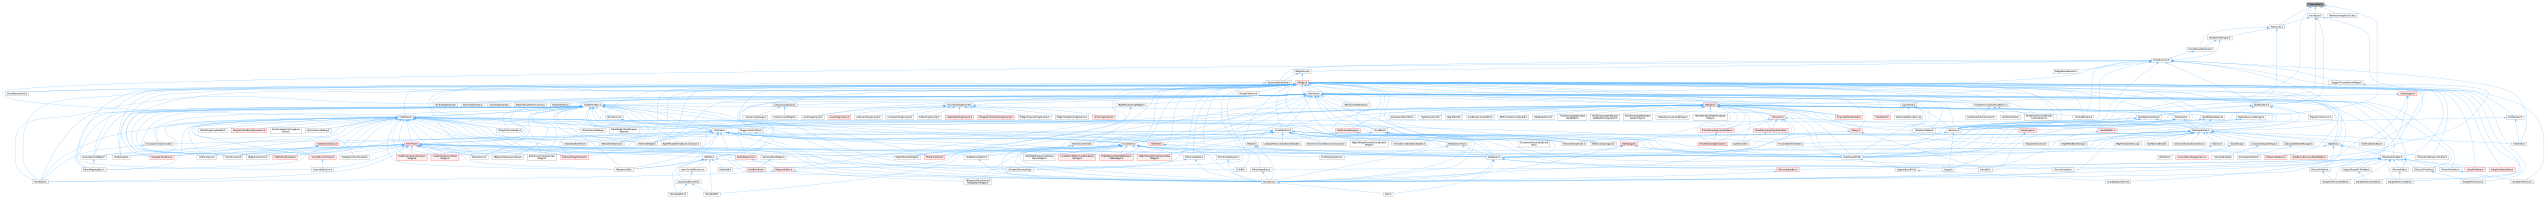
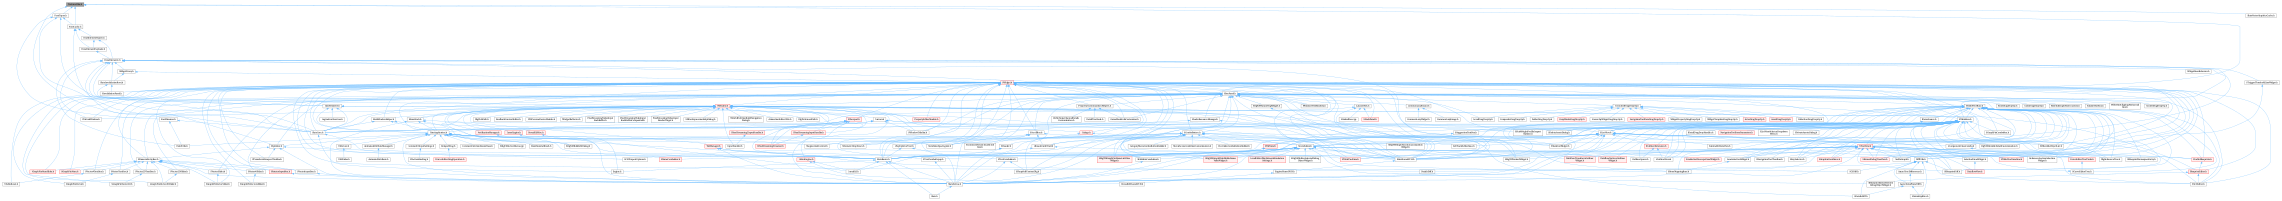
edge "PerlinNoiseChannelDetails Customization.h" -> "SWidget.h": now "GameModeInfoCustomizer.h" -> "SWidget.h"
edge "SWindow.h" -> "EditorEngine.h": reversed
edge "TextureAtlas.h" -> "SlateCore.h": reversed
node "SFilterBarClippingHorizontal Box.h": added
node "SlateInvalidationRoot.cpp": label "SlateInvalidationRoot.cpp" -> "SLinkedBox.cpp"
node "SlateApplicationBase.h": label "SlateApplicationBase.h" -> "Custom.h"
node "HierarchyWidgetDragDropOp.h": added
node "PropertyInfoViewStyle.h": removed
edge "SCurveEditorTree.h" -> "STreeView.h": reversed
node "EngineSharedPCH4Slider.h": label "EngineSharedPCH4Slider.h" -> "SVector4Slider.h"
edge "SGraphPinVector.h" -> "SVectorTextBox.h": added
node "SGraphPinVector4.h": label "SGraphPinVector4.h" -> "STableRow4.h"
